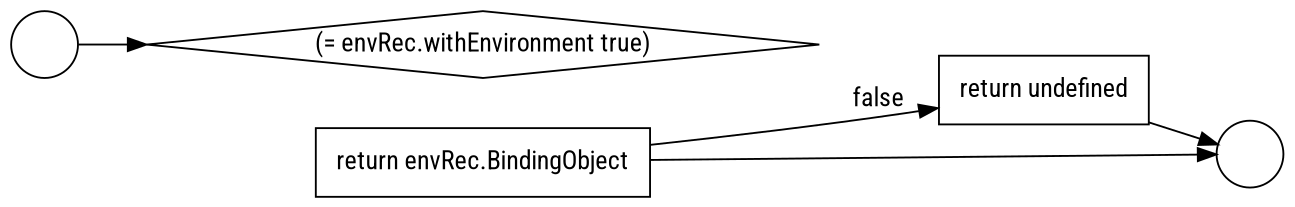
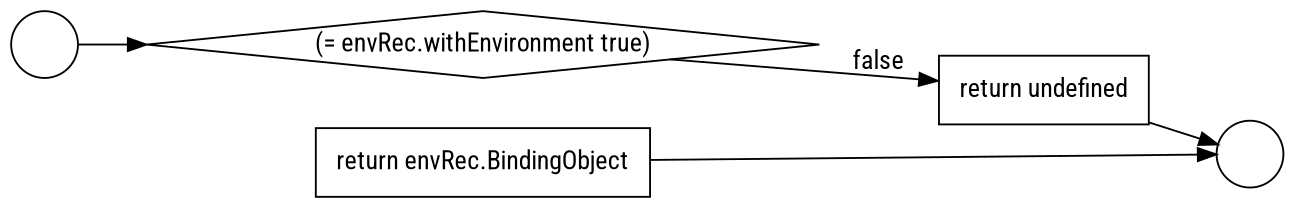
edge "return envRec.BindingObject" -> "return undefined": now "(= envRec.withEnvironment true)" -> "return undefined"
